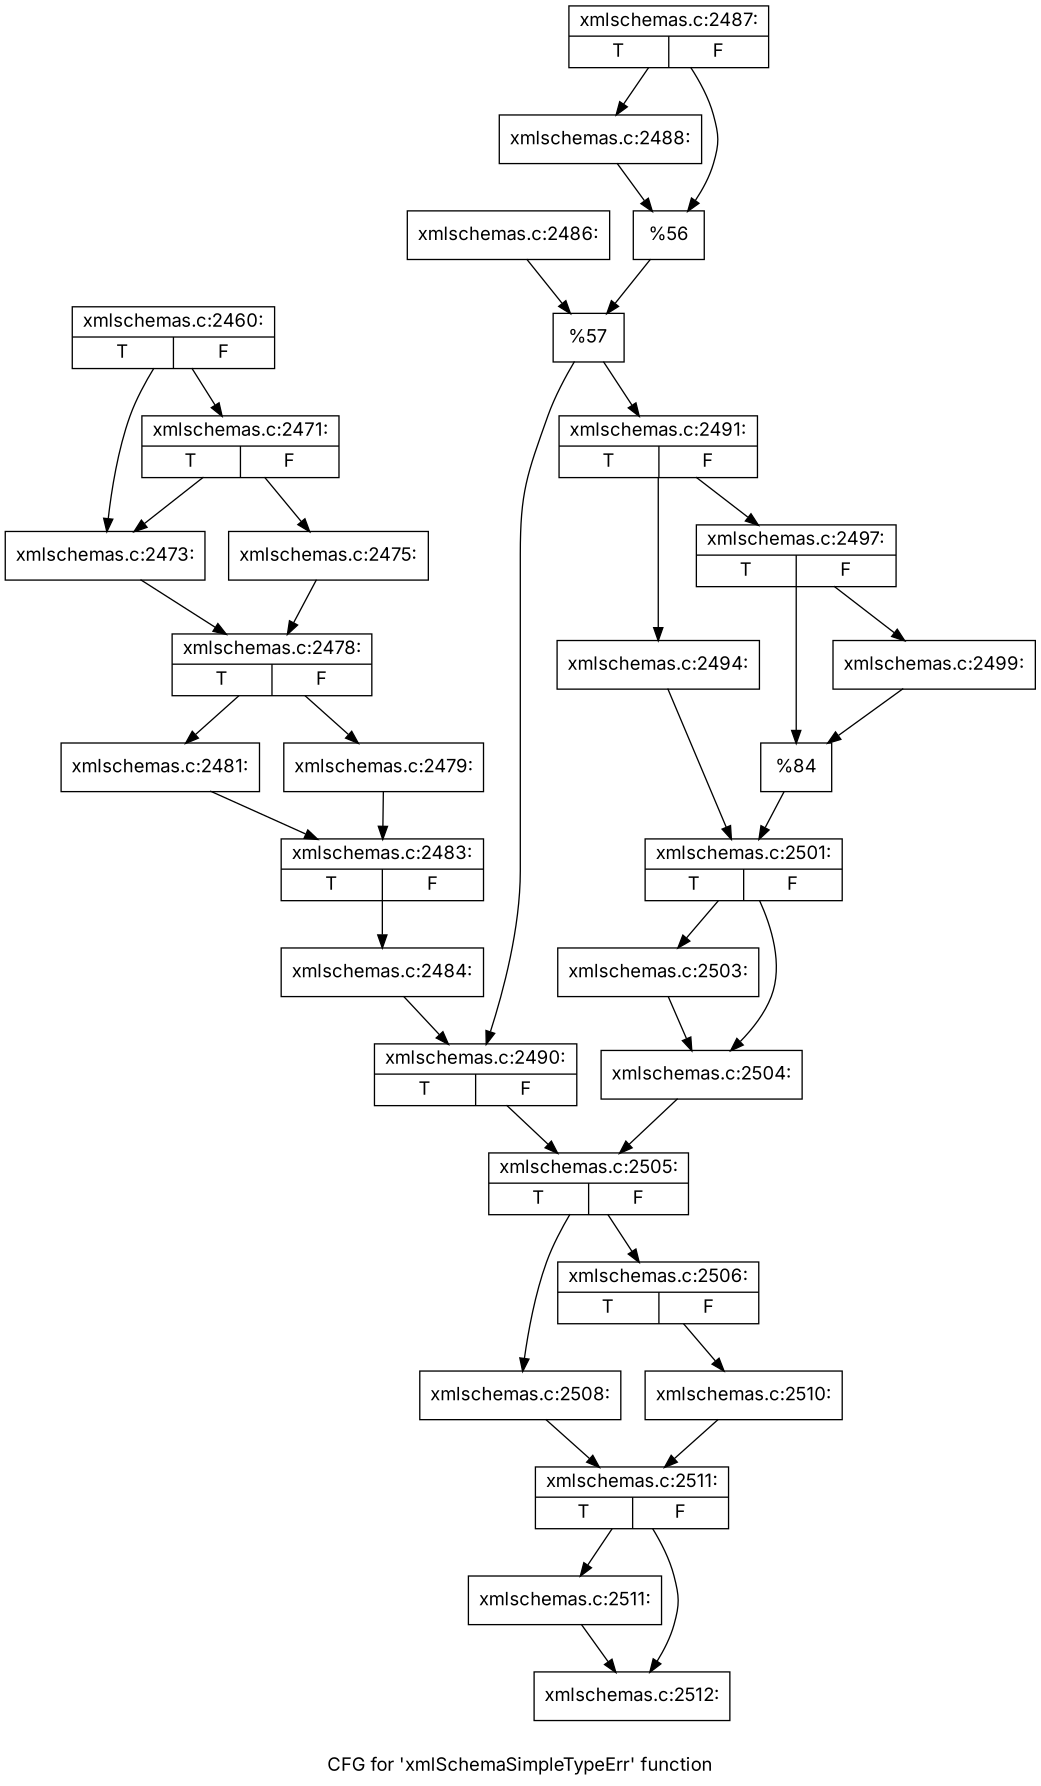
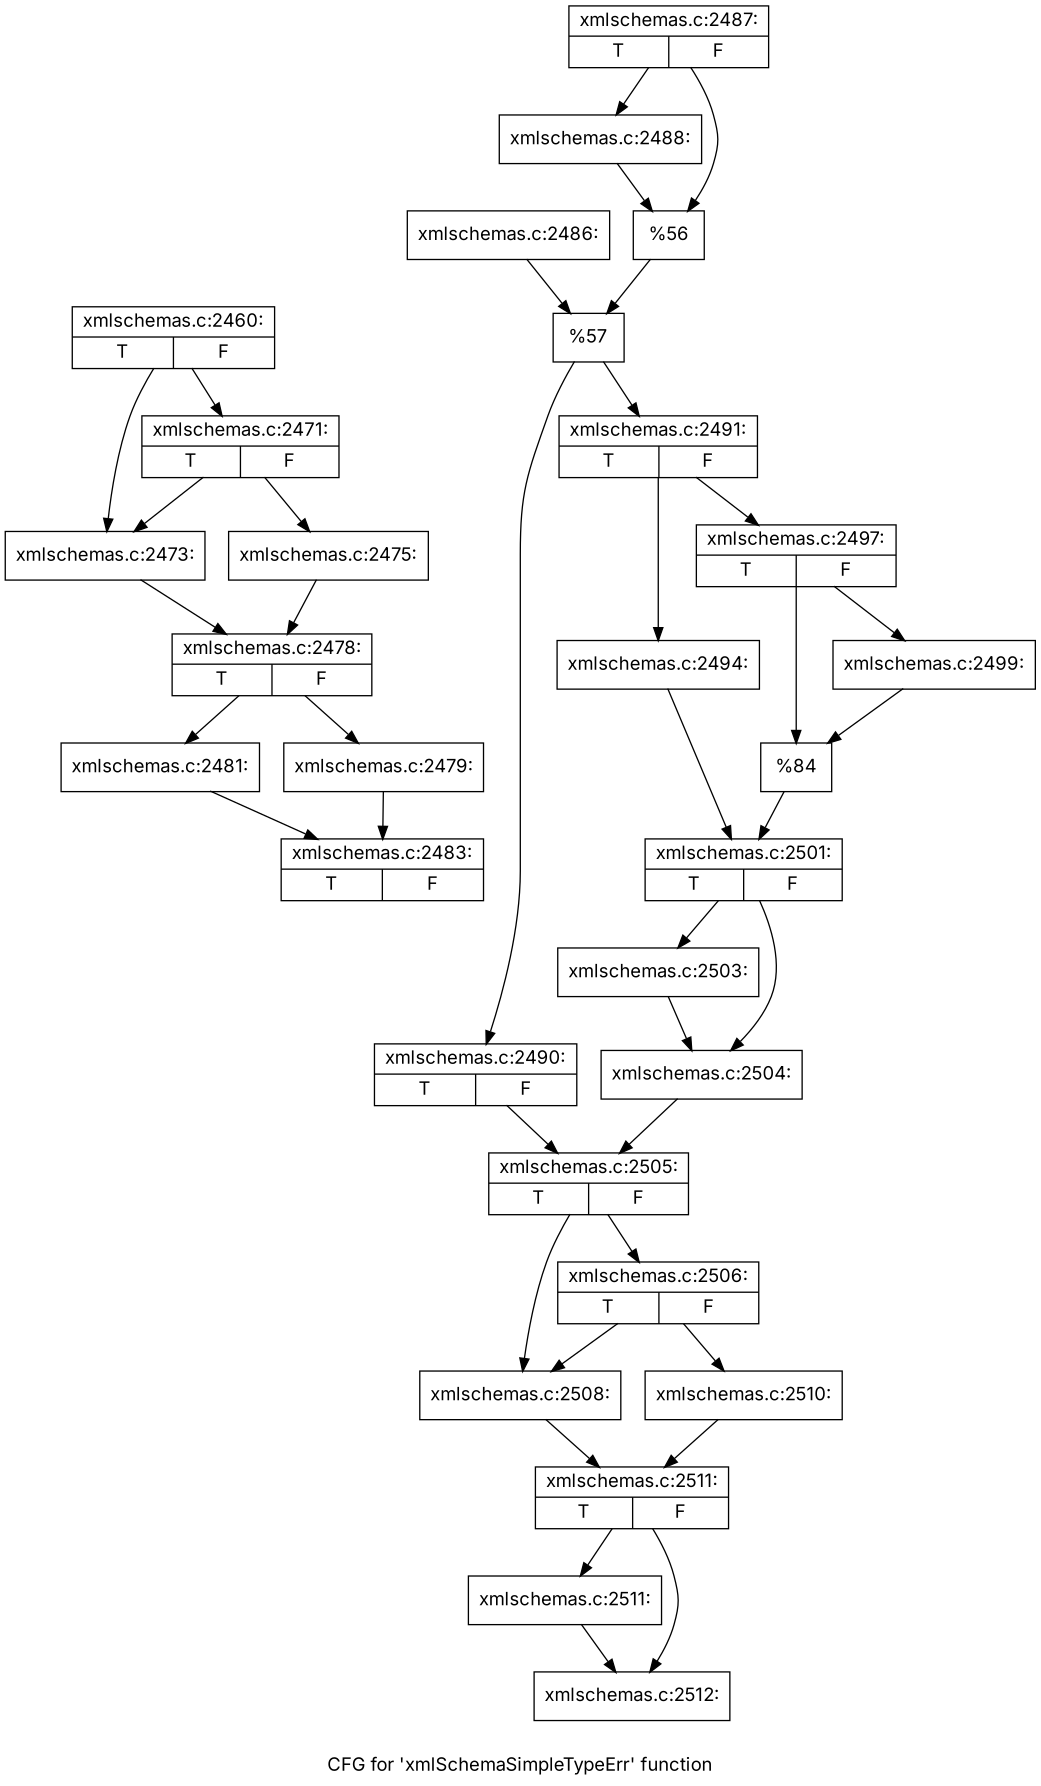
node "xmlschemas.c:2484:": removed
edge "xmlschemas.c:2506:" -> "xmlschemas.c:2508:": added
